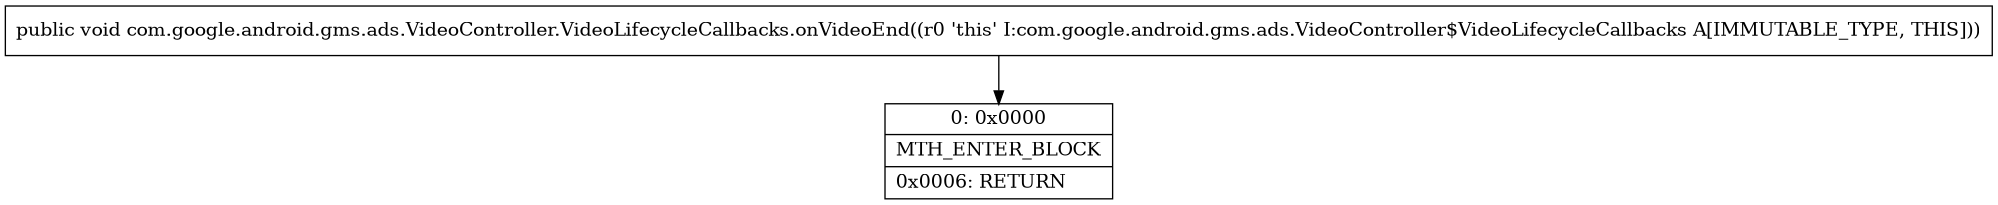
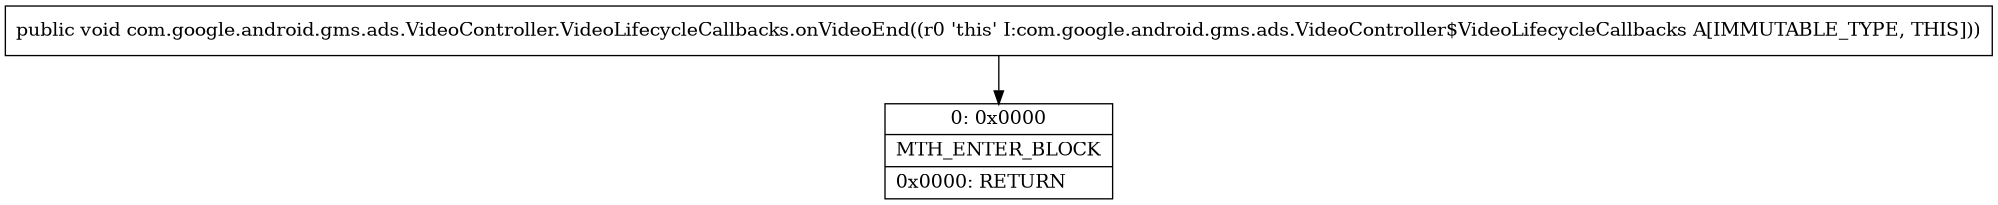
node "0: 0x0000": text "0x0006: RETURN" -> "0x0000: RETURN"
